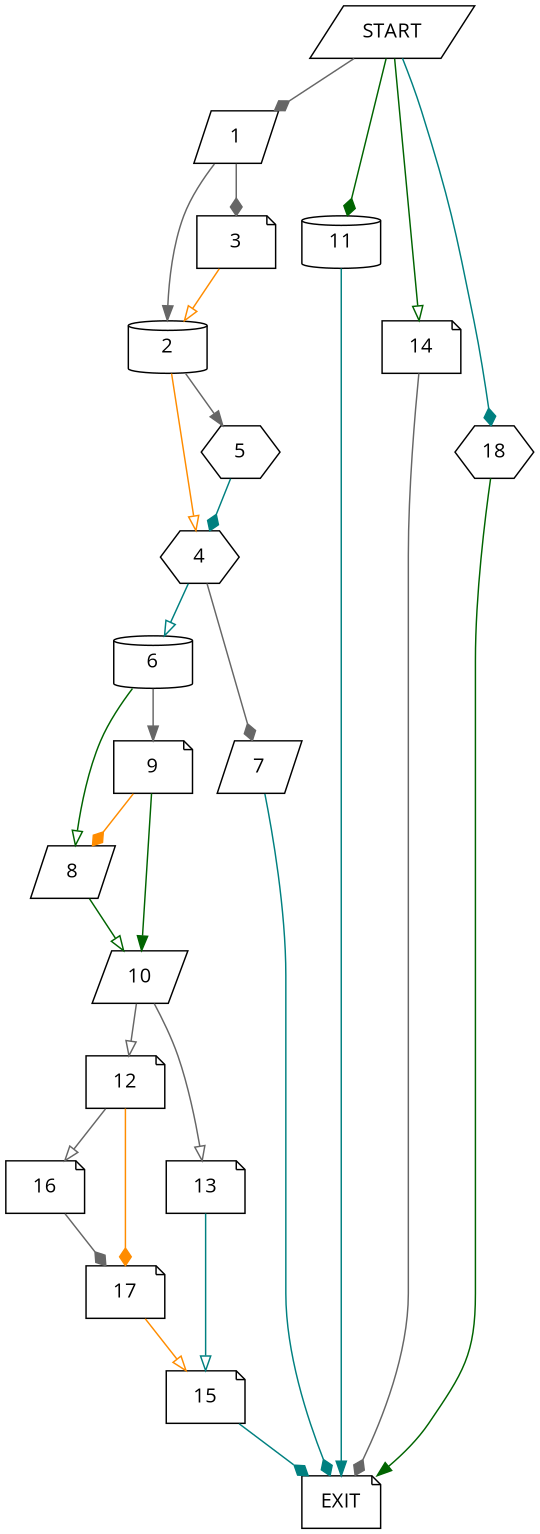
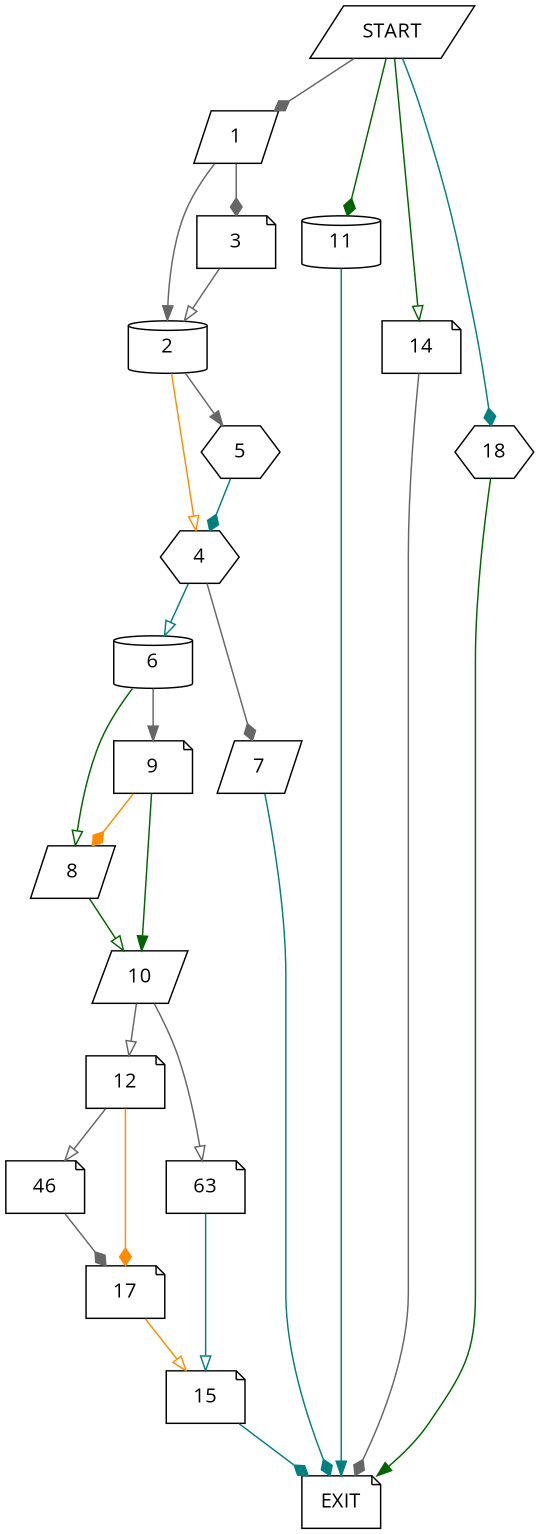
edge "3" -> "2": color darkorange -> gray40
node "16": label "16" -> "46"
node "13": label "13" -> "63"
